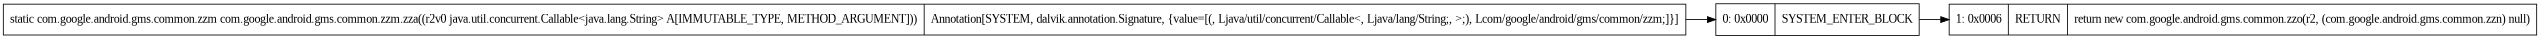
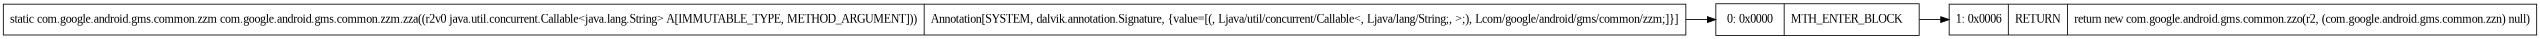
node "0: 0x0000": text "SYSTEM_ENTER_BLOCK" -> "MTH_ENTER_BLOCK"
